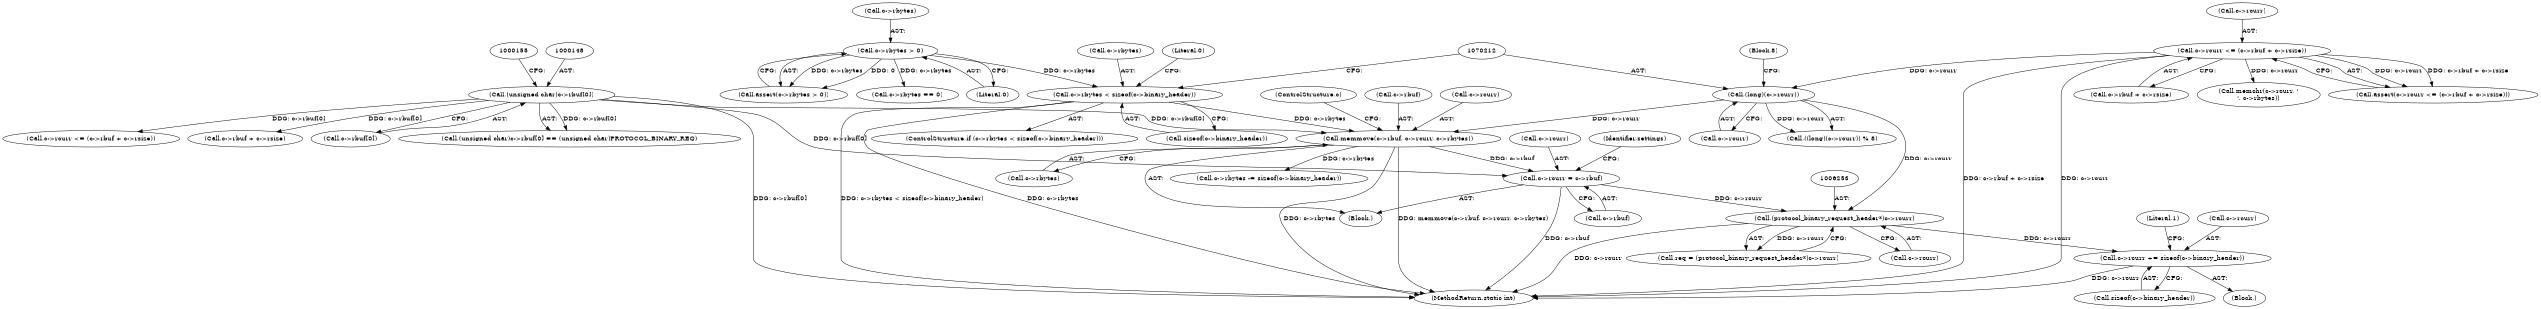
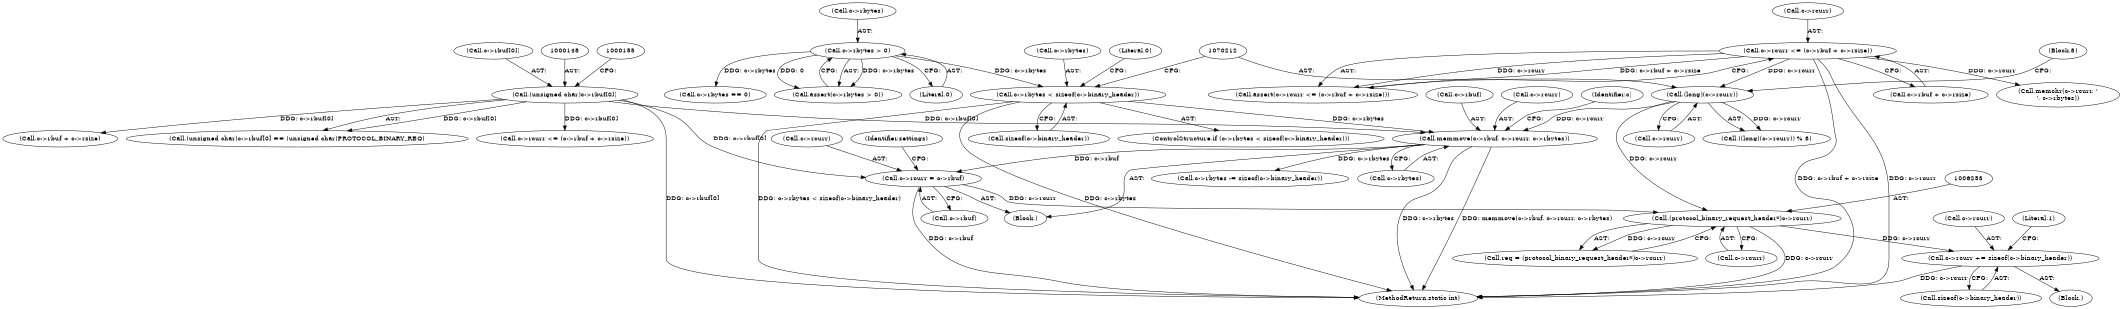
node "(ControlStructure,c)": label "(ControlStructure,c)" -> "(Identifier,c)"
edge "(Call,(unsigned char)c->rbuf[0])" -> "(Call,c->rbuf[0])": removed, label "CFG:"
